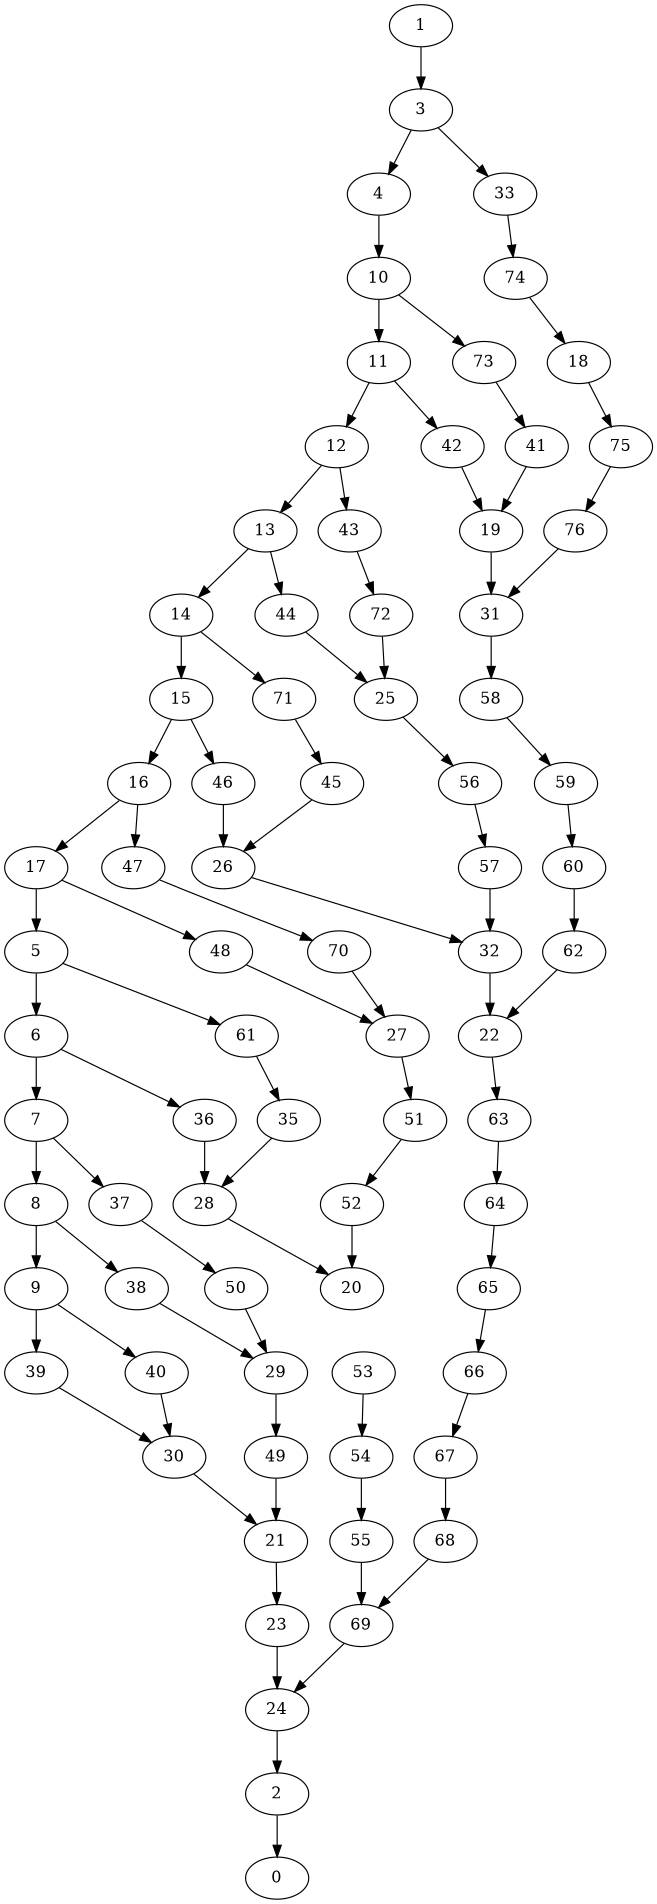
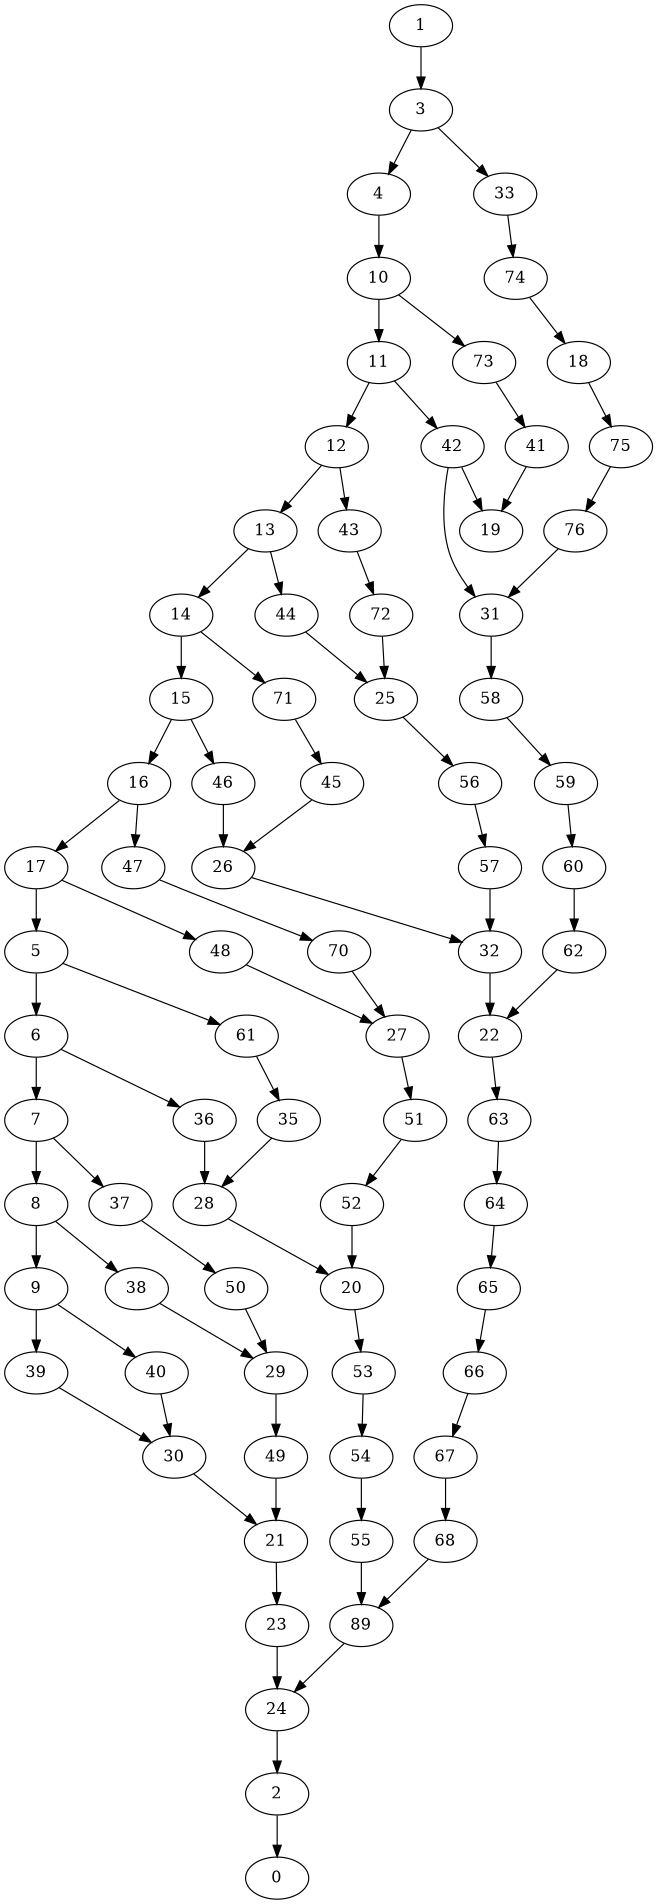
edge "19" -> "31": now "42" -> "31"
edge "20" -> "53": added
node "69": label "69" -> "89"
